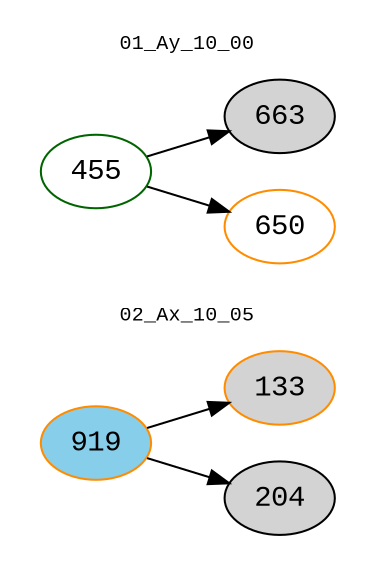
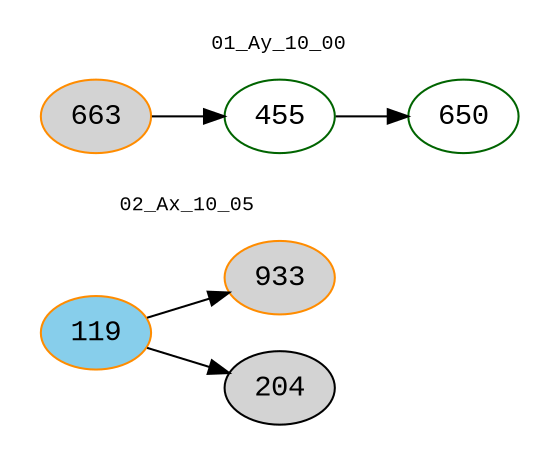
node "663": color black -> darkorange
edge "455" -> "663": reversed
node "650": color darkorange -> darkgreen
node "133": label "133" -> "933"
node "919": label "919" -> "119"
